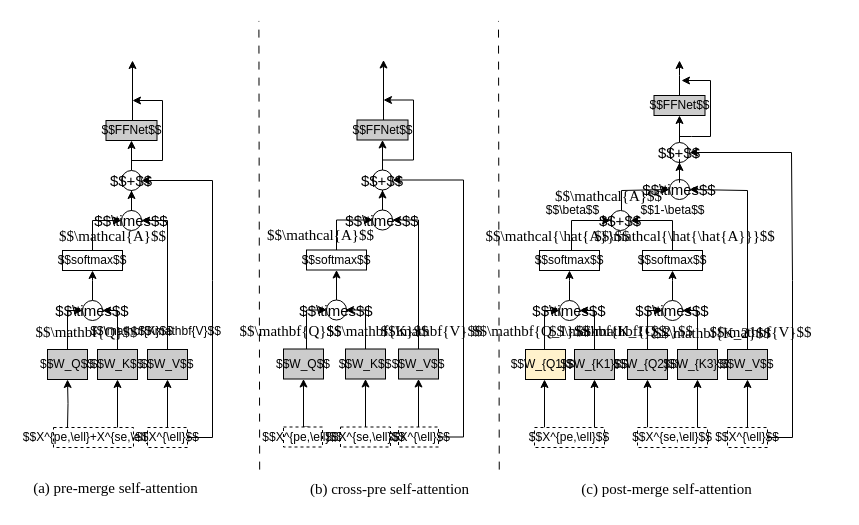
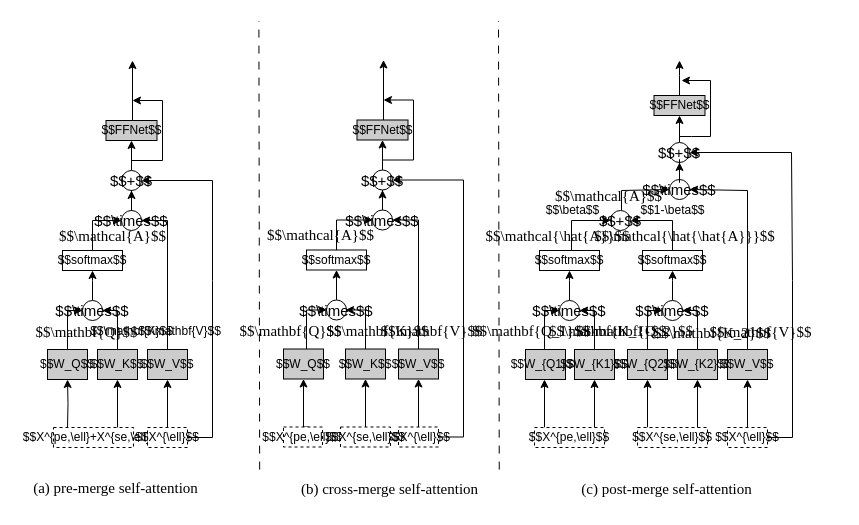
node "$$W_{Q1}$$": fillcolor #fff2cc -> #cccccc
node "$$W_{K3}$$": label "$$W_{K3}$$" -> "$$W_{K2}$$"
node "(b) cross-pre self-attention": label "(b) cross-pre self-attention" -> "(b) cross-merge self-attention"
